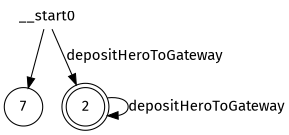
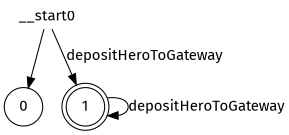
node "7": label "7" -> "0"
node "2": label "2" -> "1"
